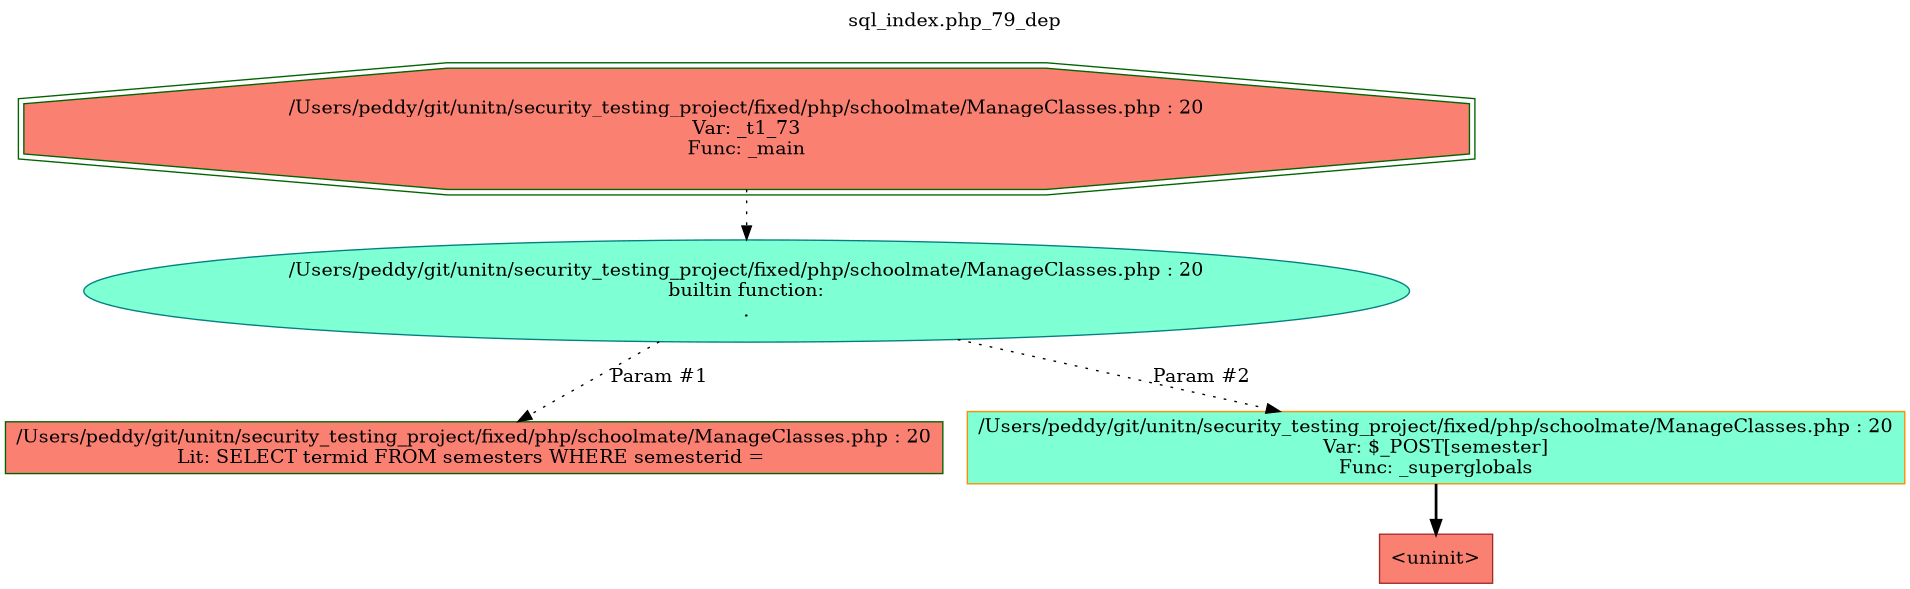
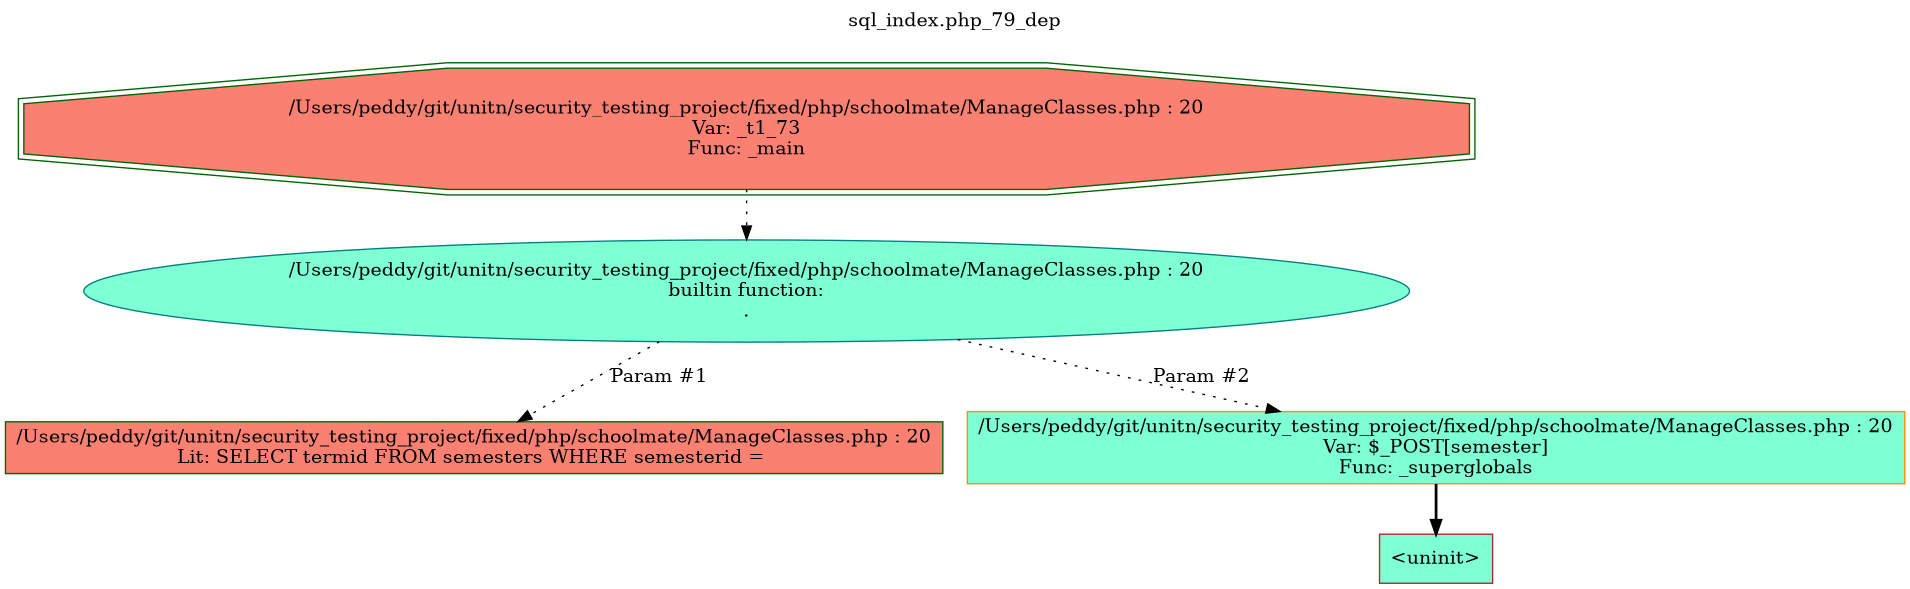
node "<uninit>": fillcolor salmon -> aquamarine
